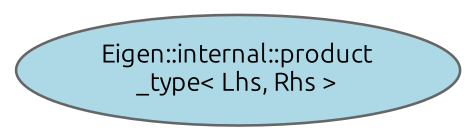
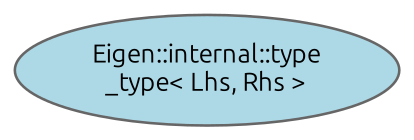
node "Eigen::internal::product _type< Lhs, Rhs >": label "Eigen::internal::product _type< Lhs, Rhs >" -> "Eigen::internal::type _type< Lhs, Rhs >"
